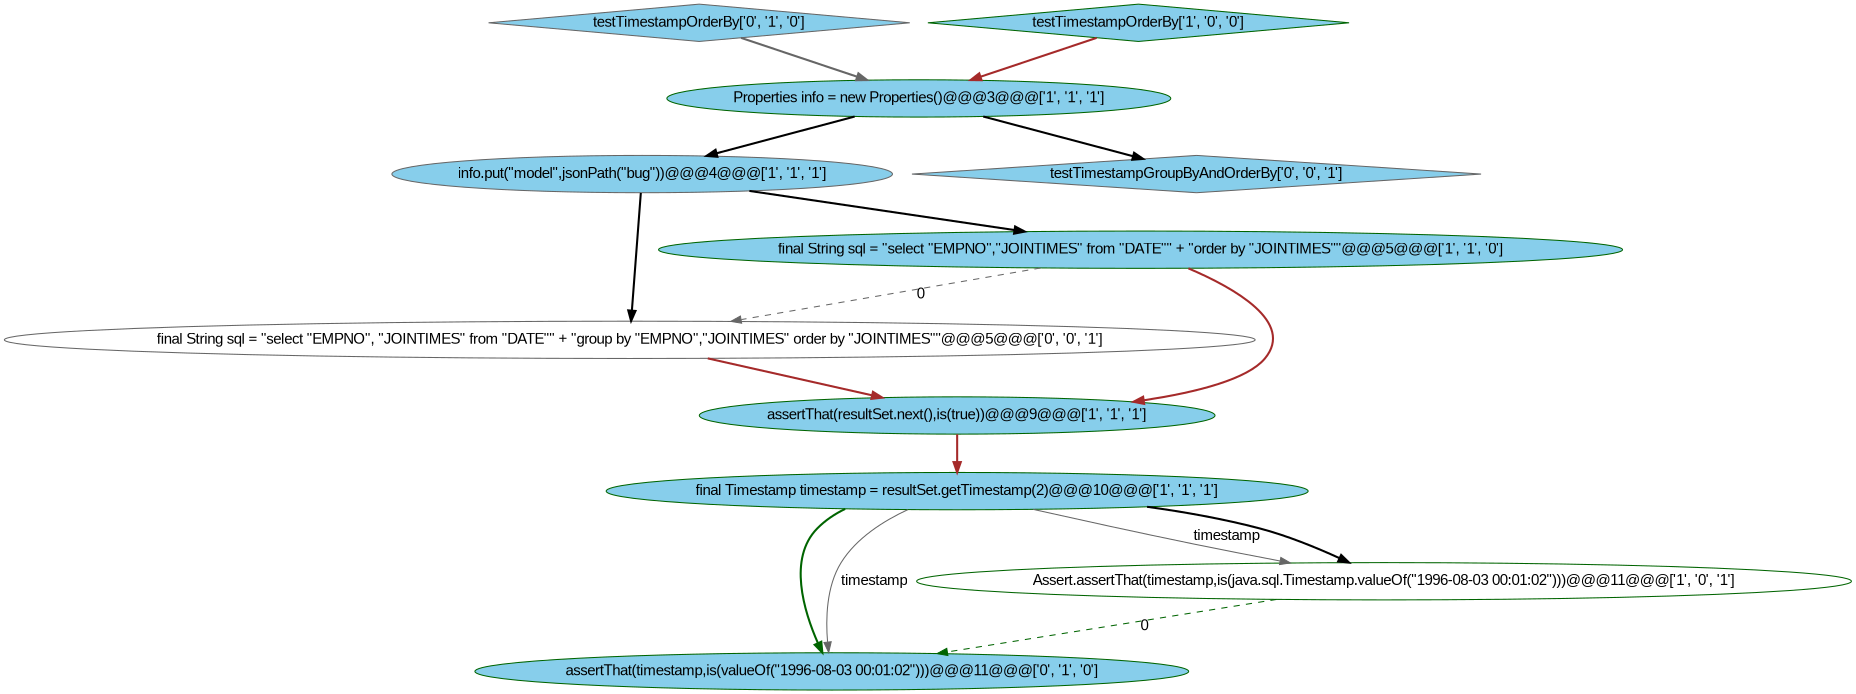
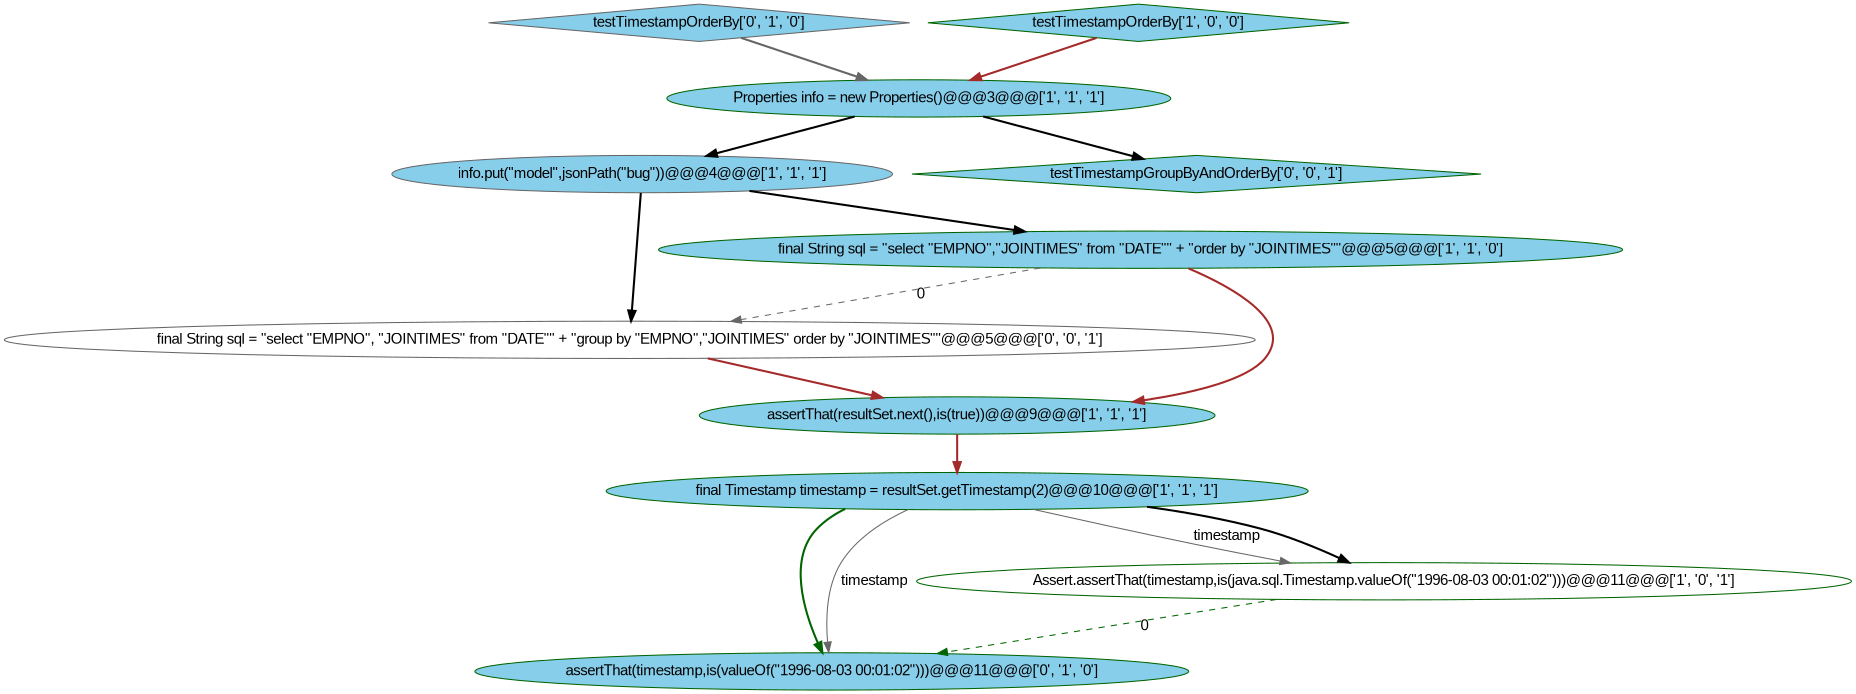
node "testTimestampGroupByAndOrderBy['0', '0', '1']": color gray40 -> darkgreen
